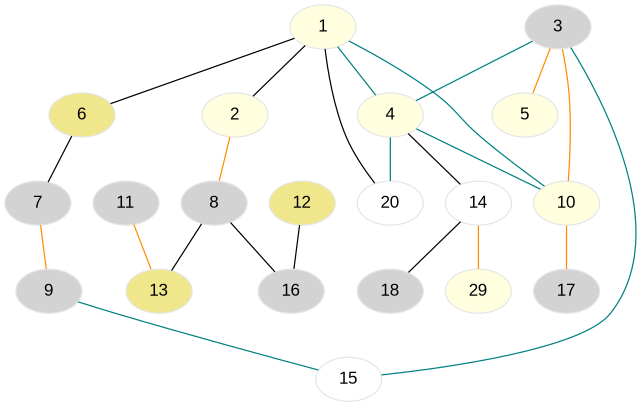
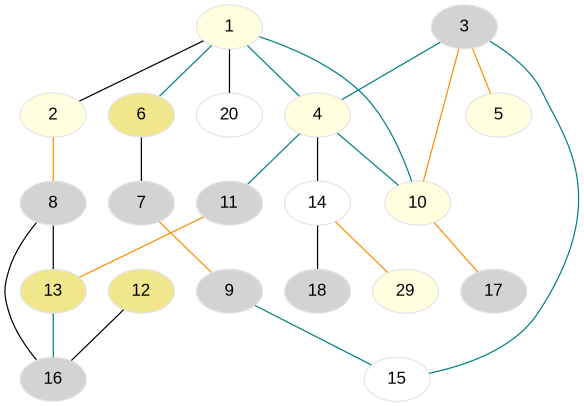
edge "1" -- "6": color black -> teal
edge "4" -- "20": now "4" -- "11"
edge "13" -- "16": added
